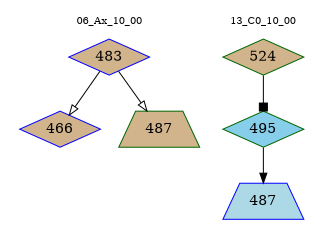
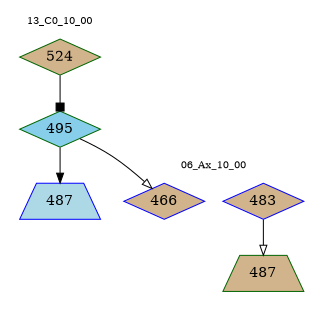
edge "483" -> "466": now "495" -> "466"
